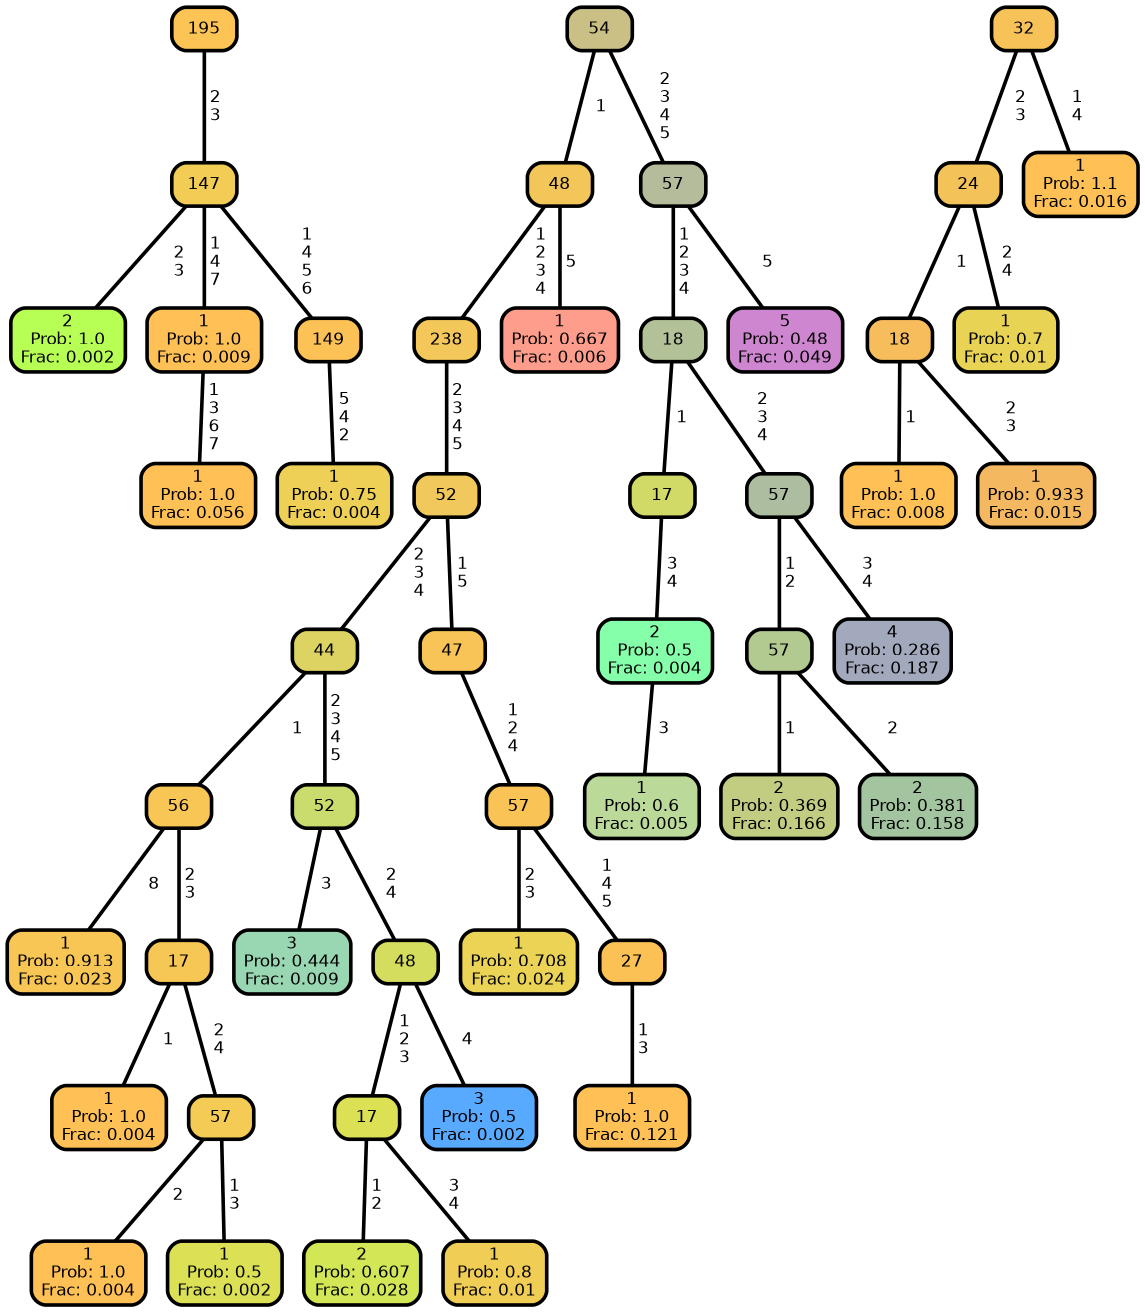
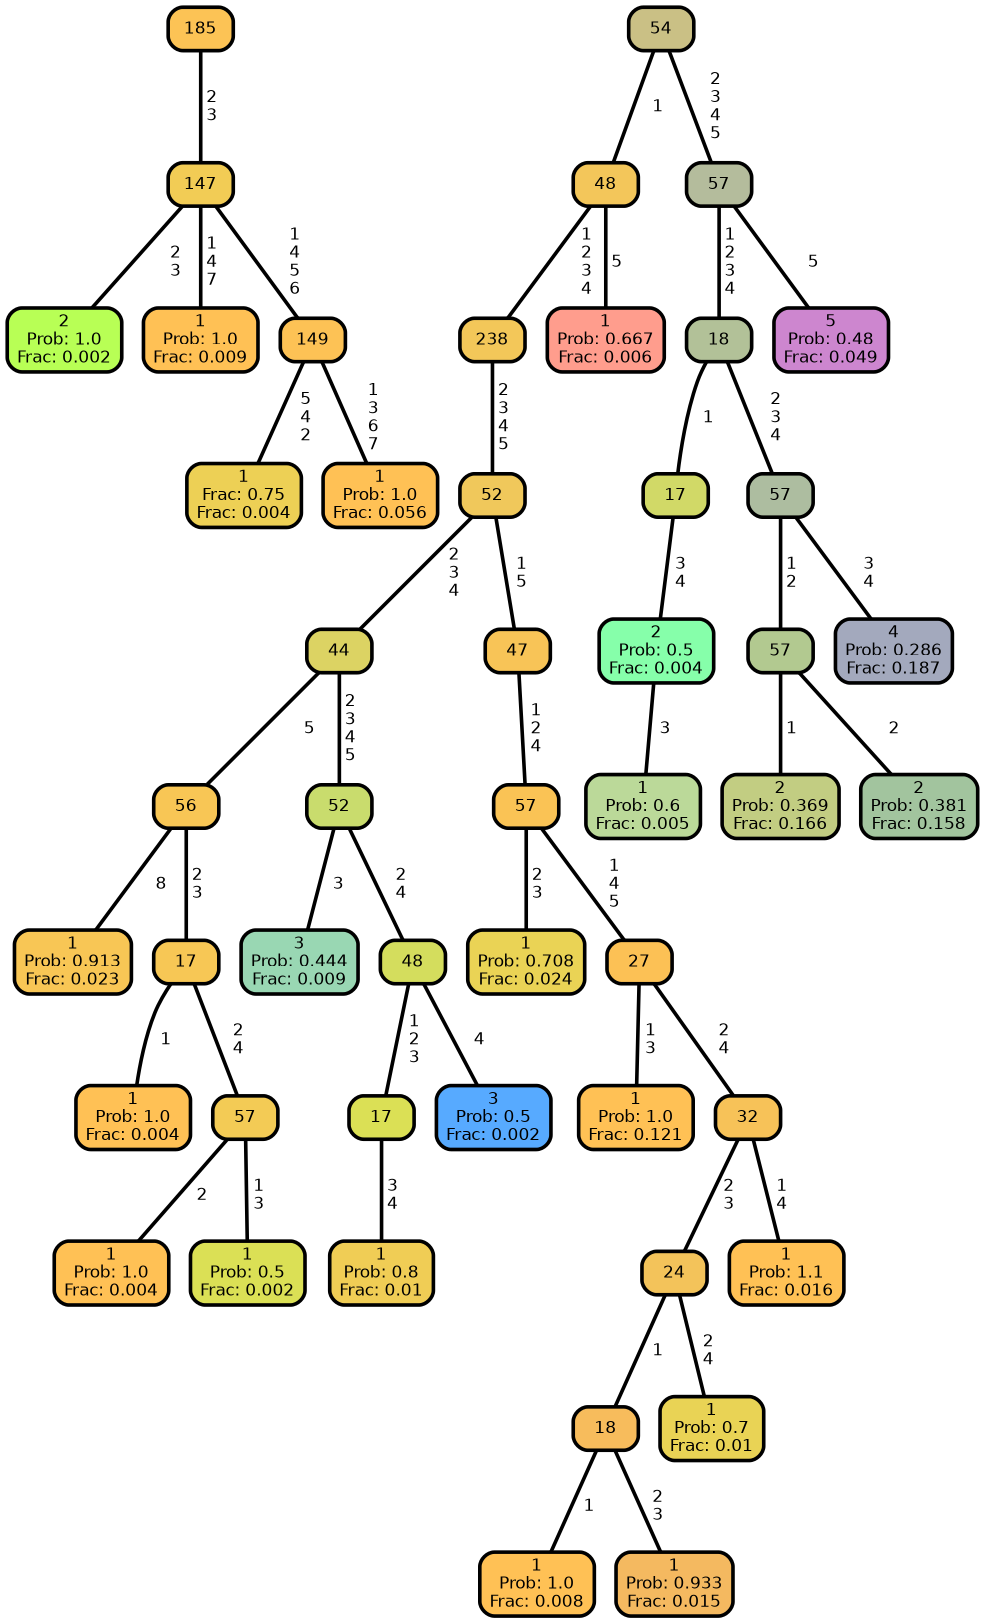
node "195": label "195" -> "185"
edge "1 Prob: 1.0 Frac: 0.009" -- "1 Prob: 1.0 Frac: 0.056": now "149" -- "1 Prob: 1.0 Frac: 0.056"
node "1 Prob: 0.75 Frac: 0.004": label "1 Prob: 0.75 Frac: 0.004" -> "1 Frac: 0.75 Frac: 0.004"
edge "44" -- "56": label " 1" -> " 5"
edge "27" -- "32": added, label "2 4"
node "2 Prob: 0.607 Frac: 0.028": removed
